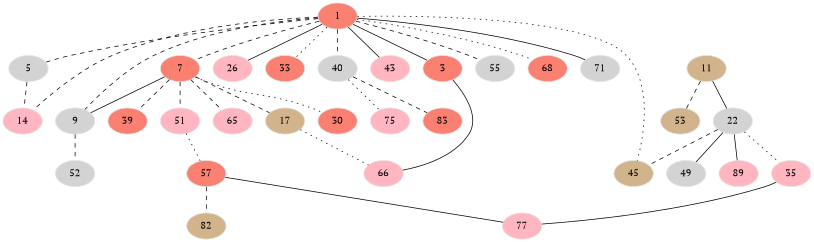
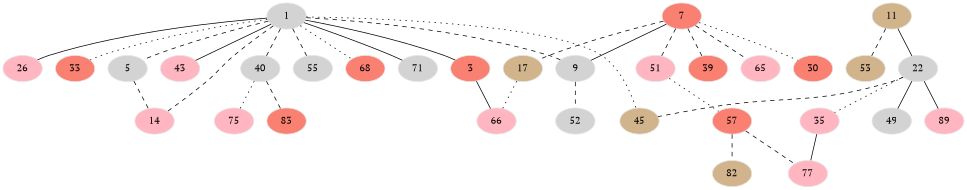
node "1": fillcolor salmon -> lightgrey
edge "1" -- "7": removed
edge "57" -- "77": style solid -> dashed
